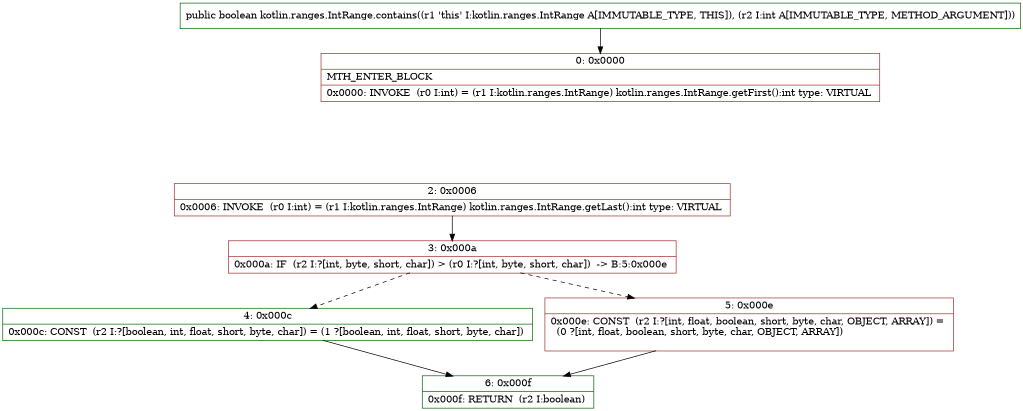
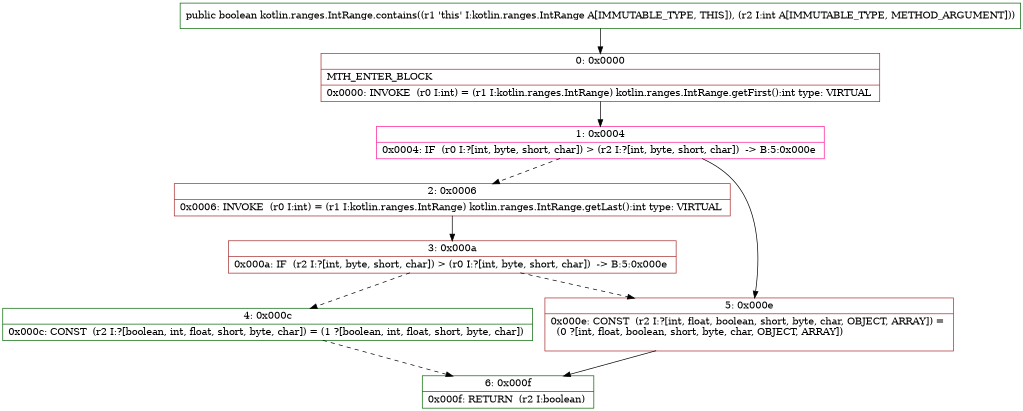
node "1: 0x0004": added
edge "4: 0x000c" -> "6: 0x000f": style solid -> dashed
